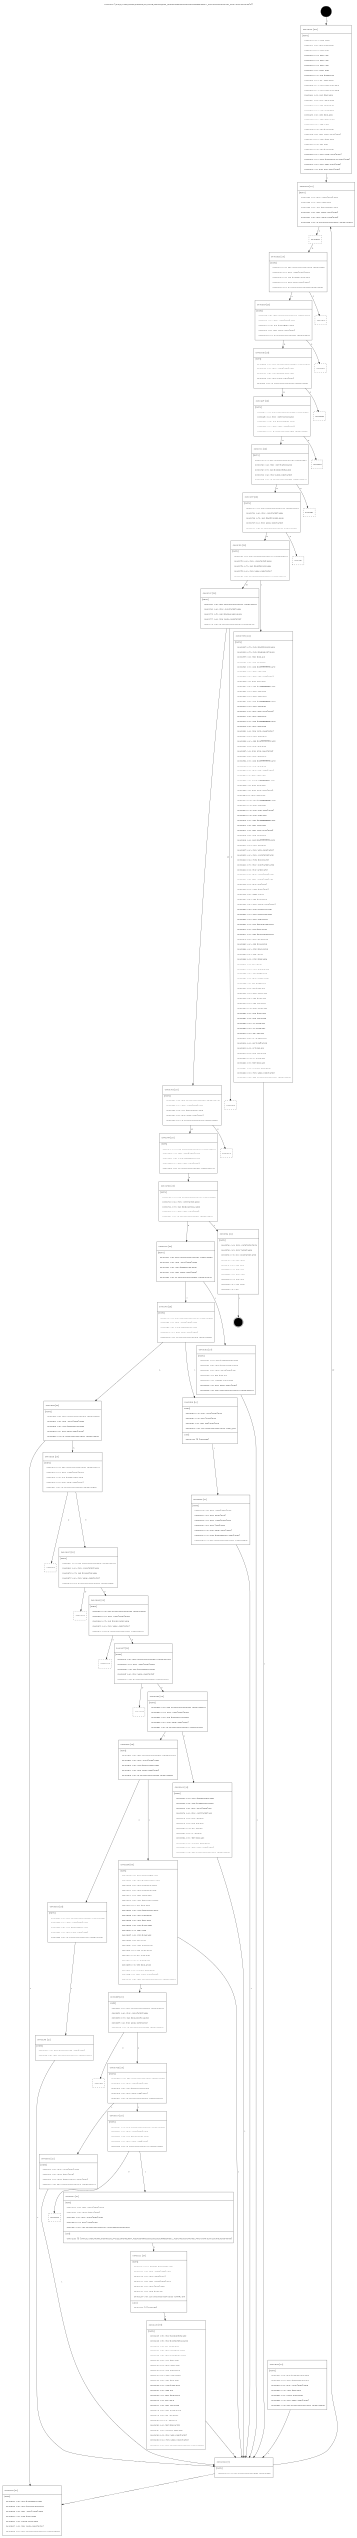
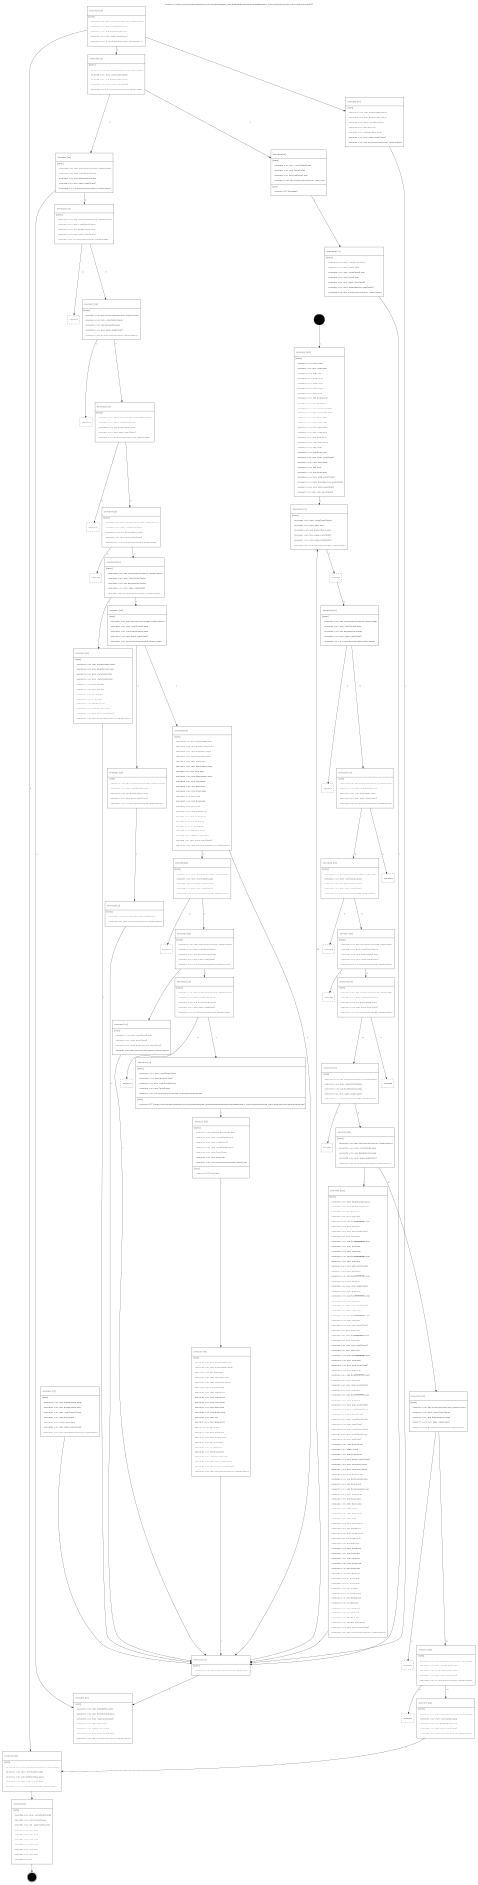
edge "0x4017bb [28]" -> "0x4017d7 [28]": reversed
